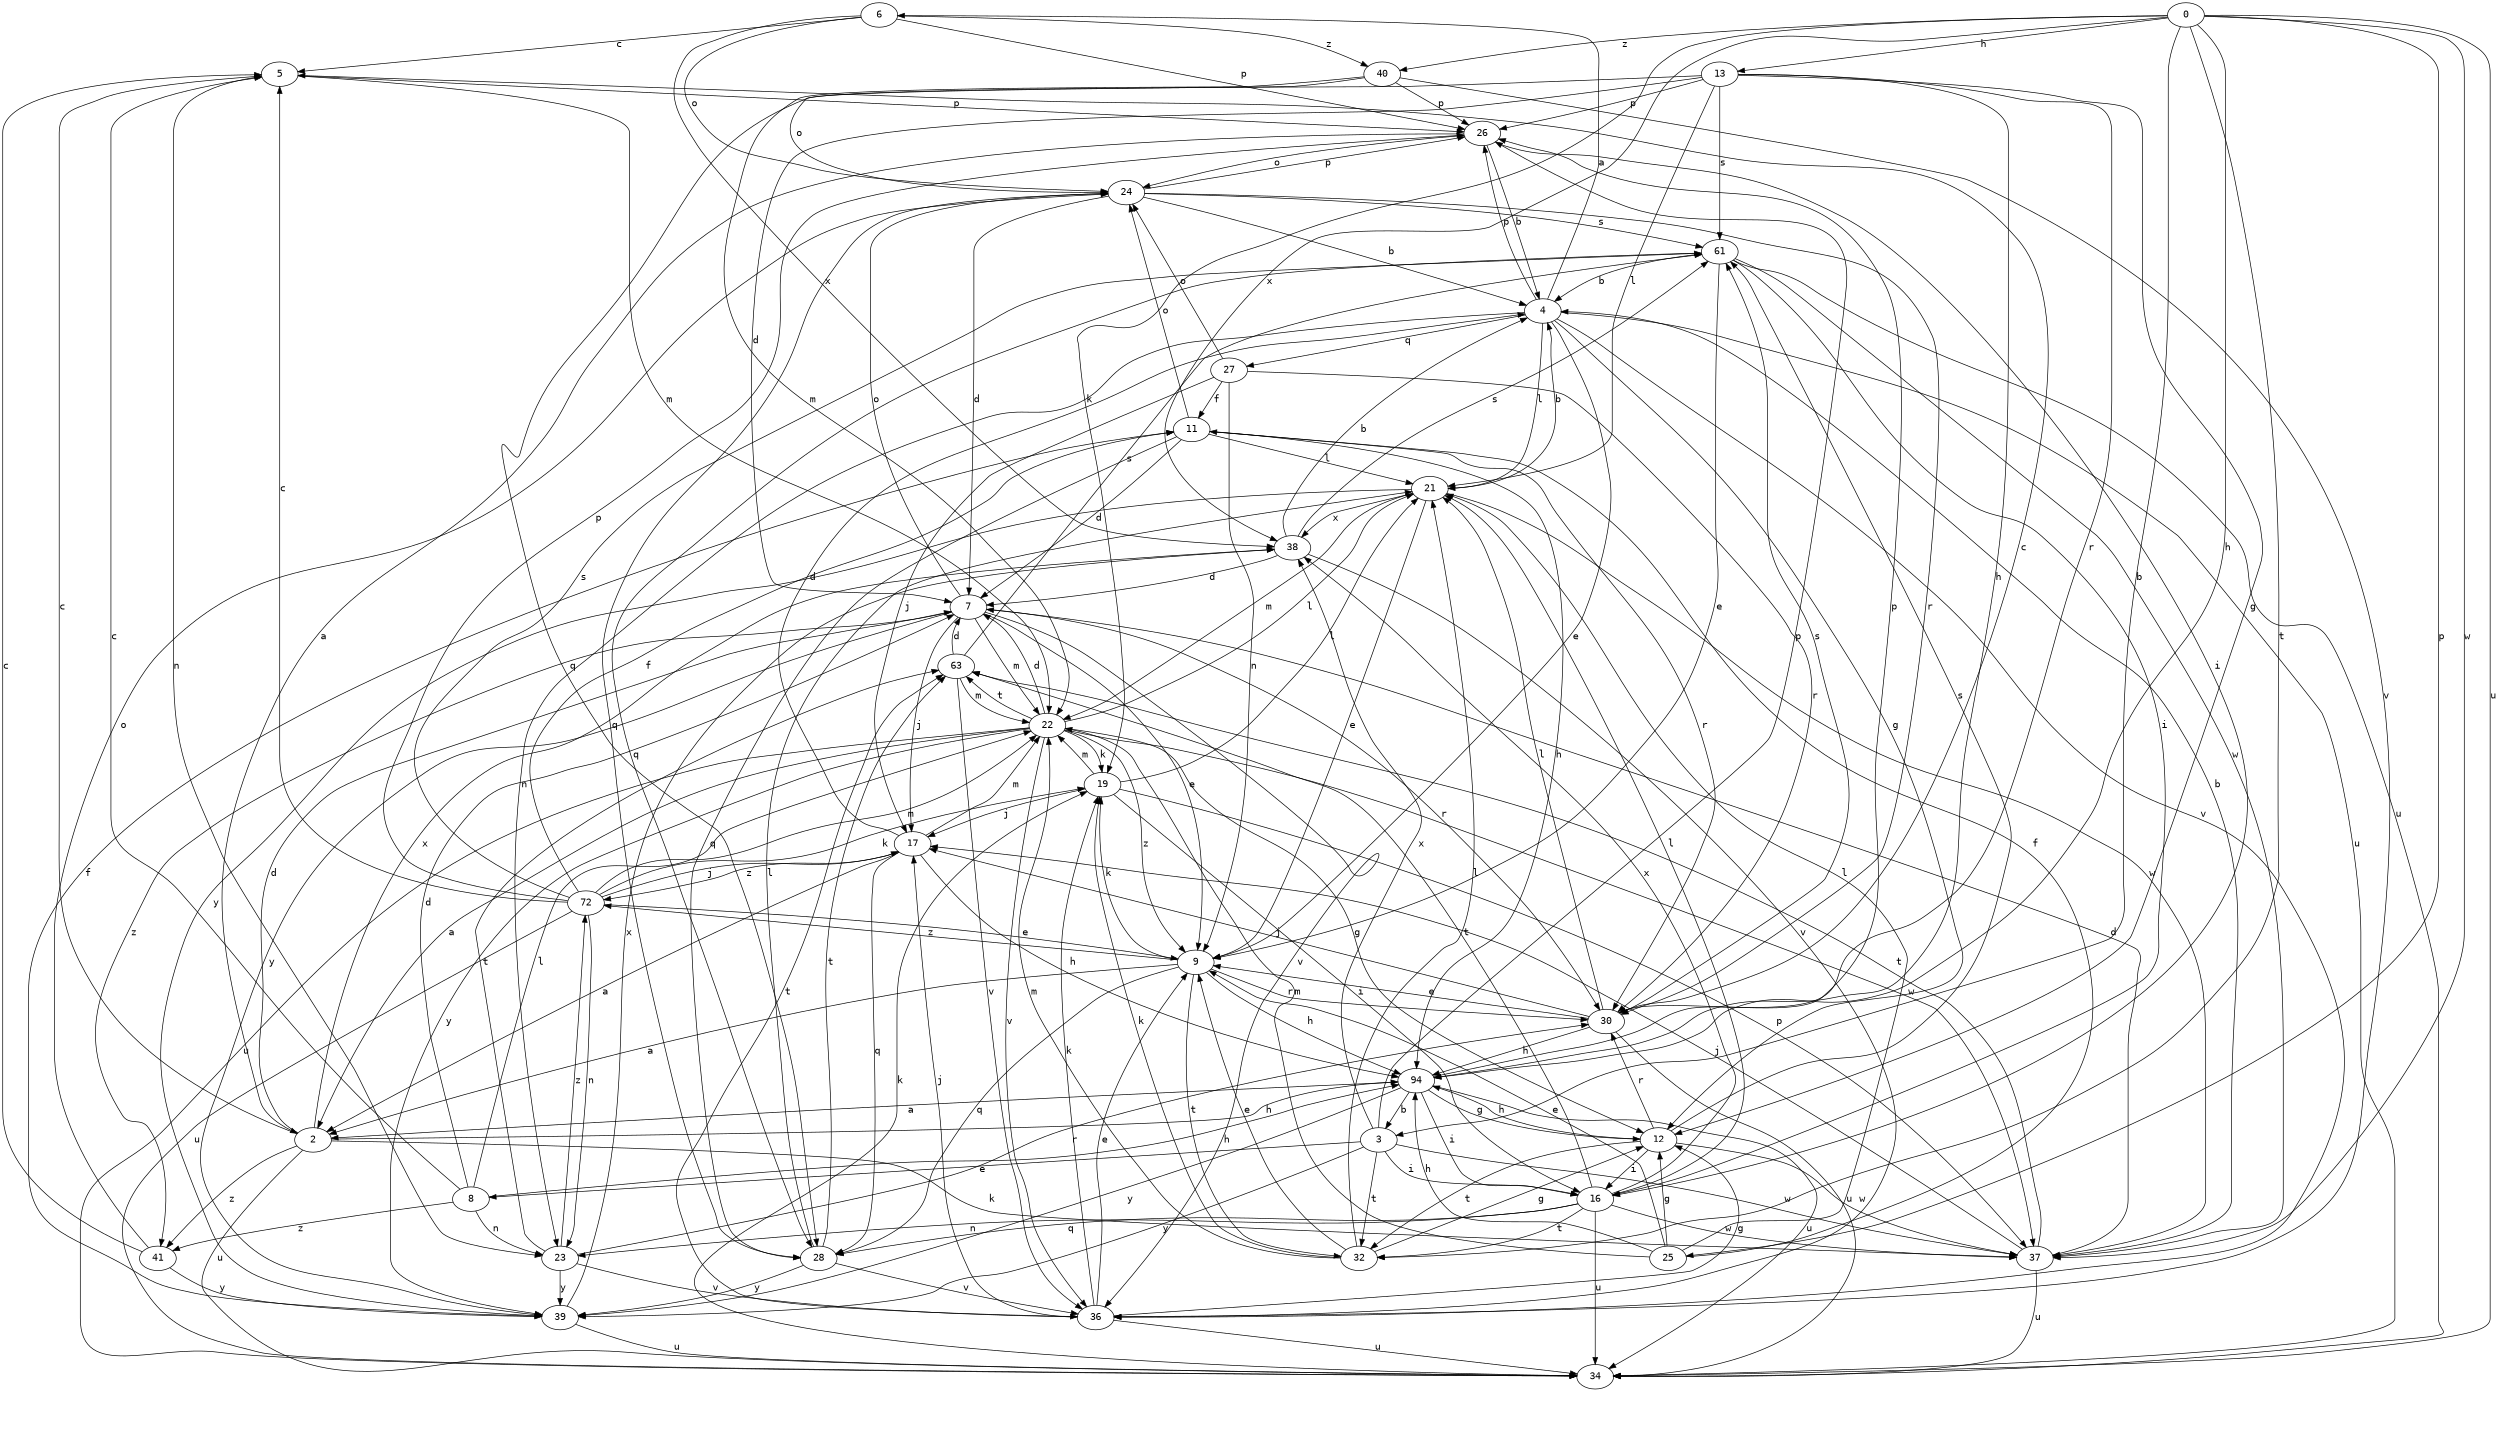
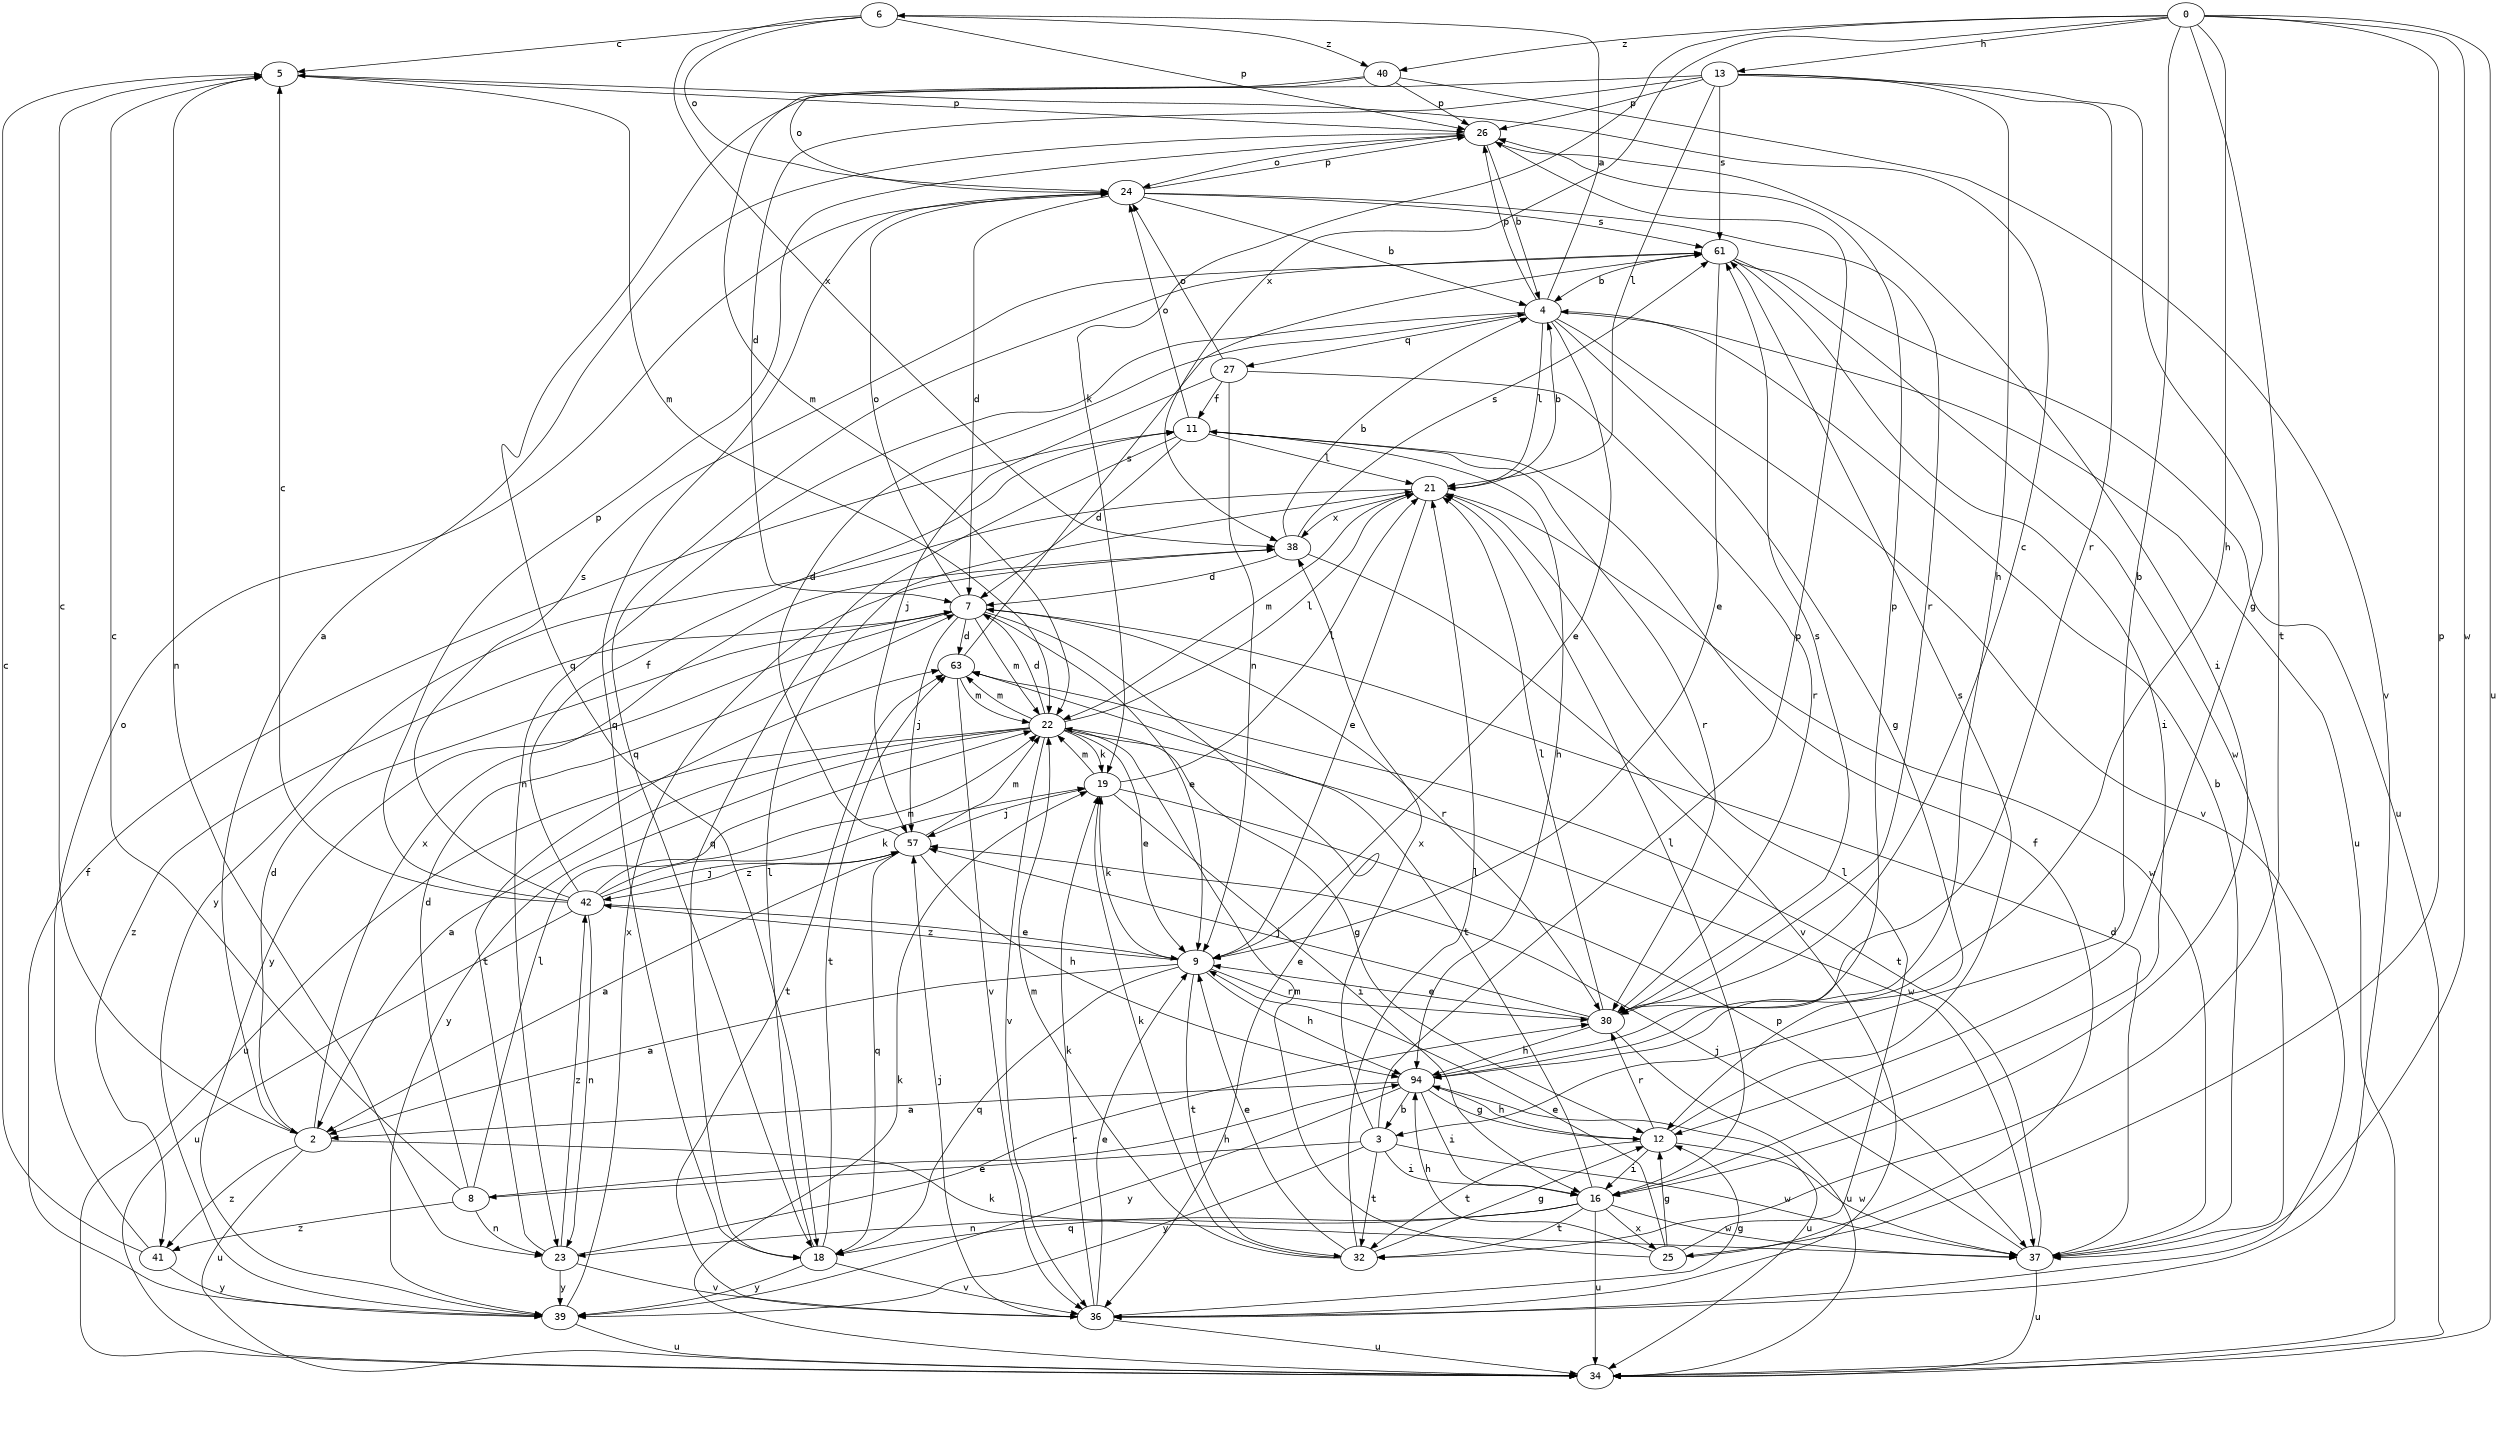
edge "63" -> "7": reversed
edge "22" -> "63": label "t" -> "m"
node "17": label "17" -> "57"
edge "22" -> "9": label "z" -> "e"
edge "16" -> "38": now "16" -> "25"
node "72": label "72" -> "42"
edge "7" -> "36": label "v" -> "e"
edge "2" -> "94": removed, label "h"
node "28": label "28" -> "18"
